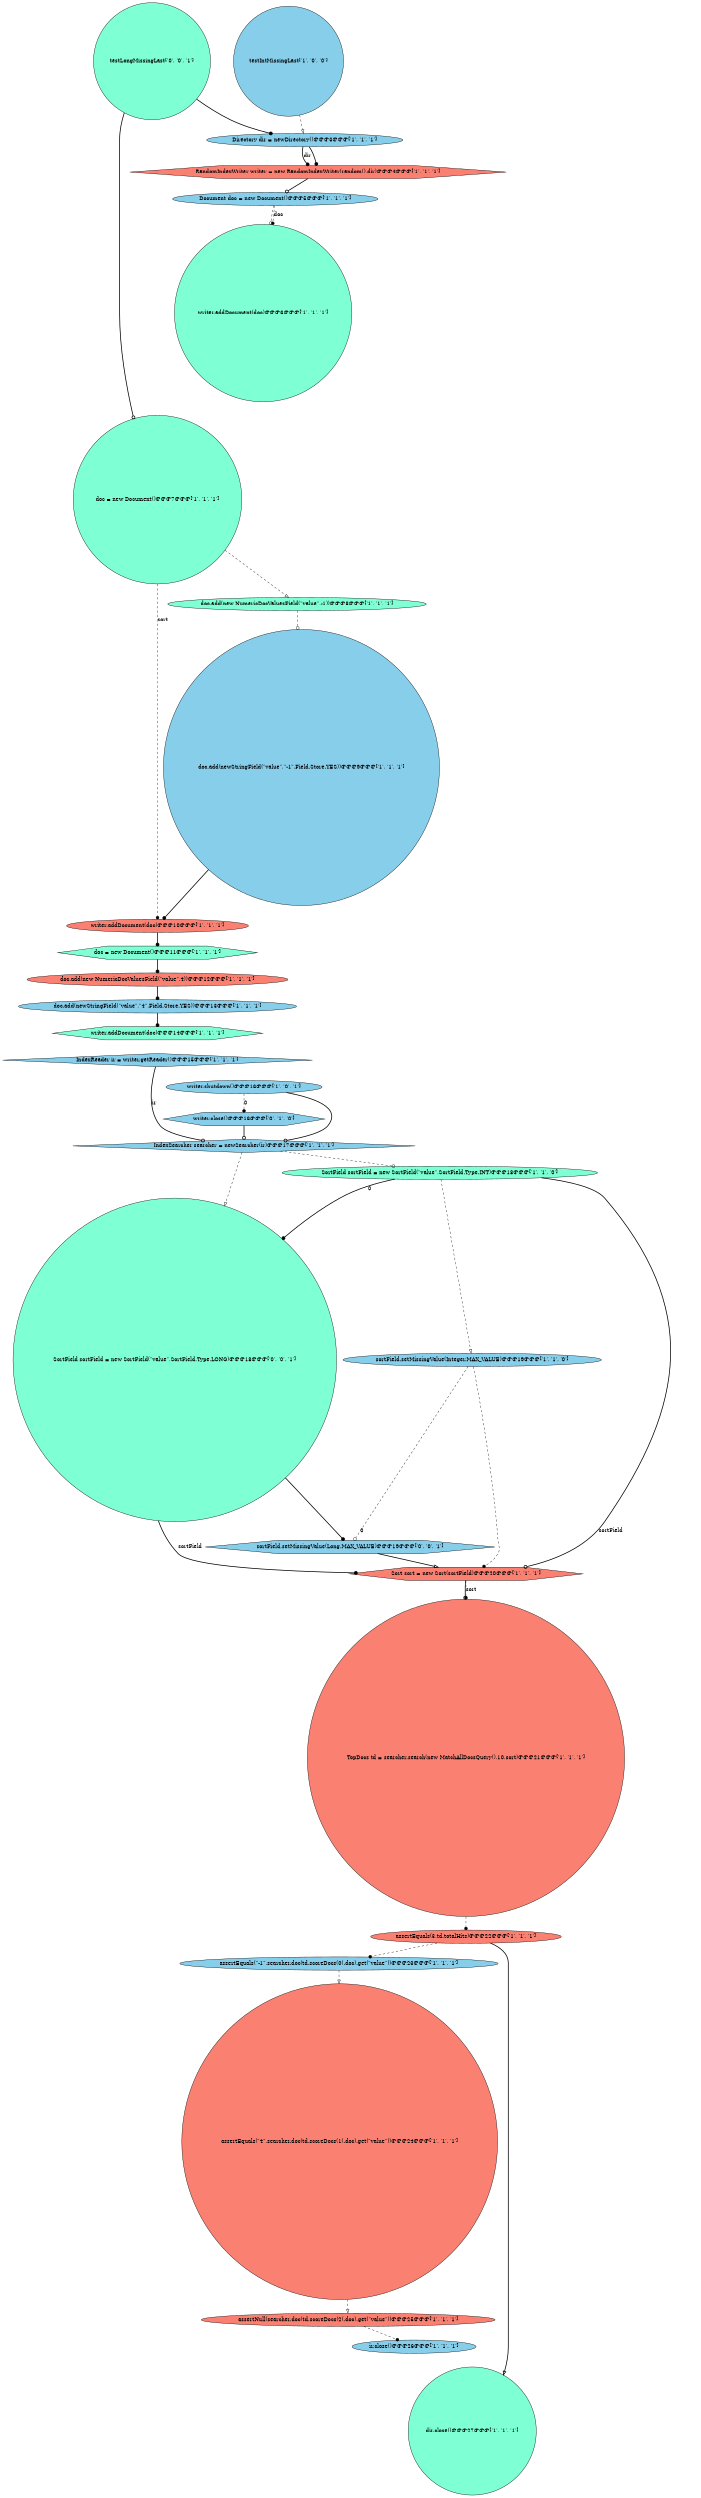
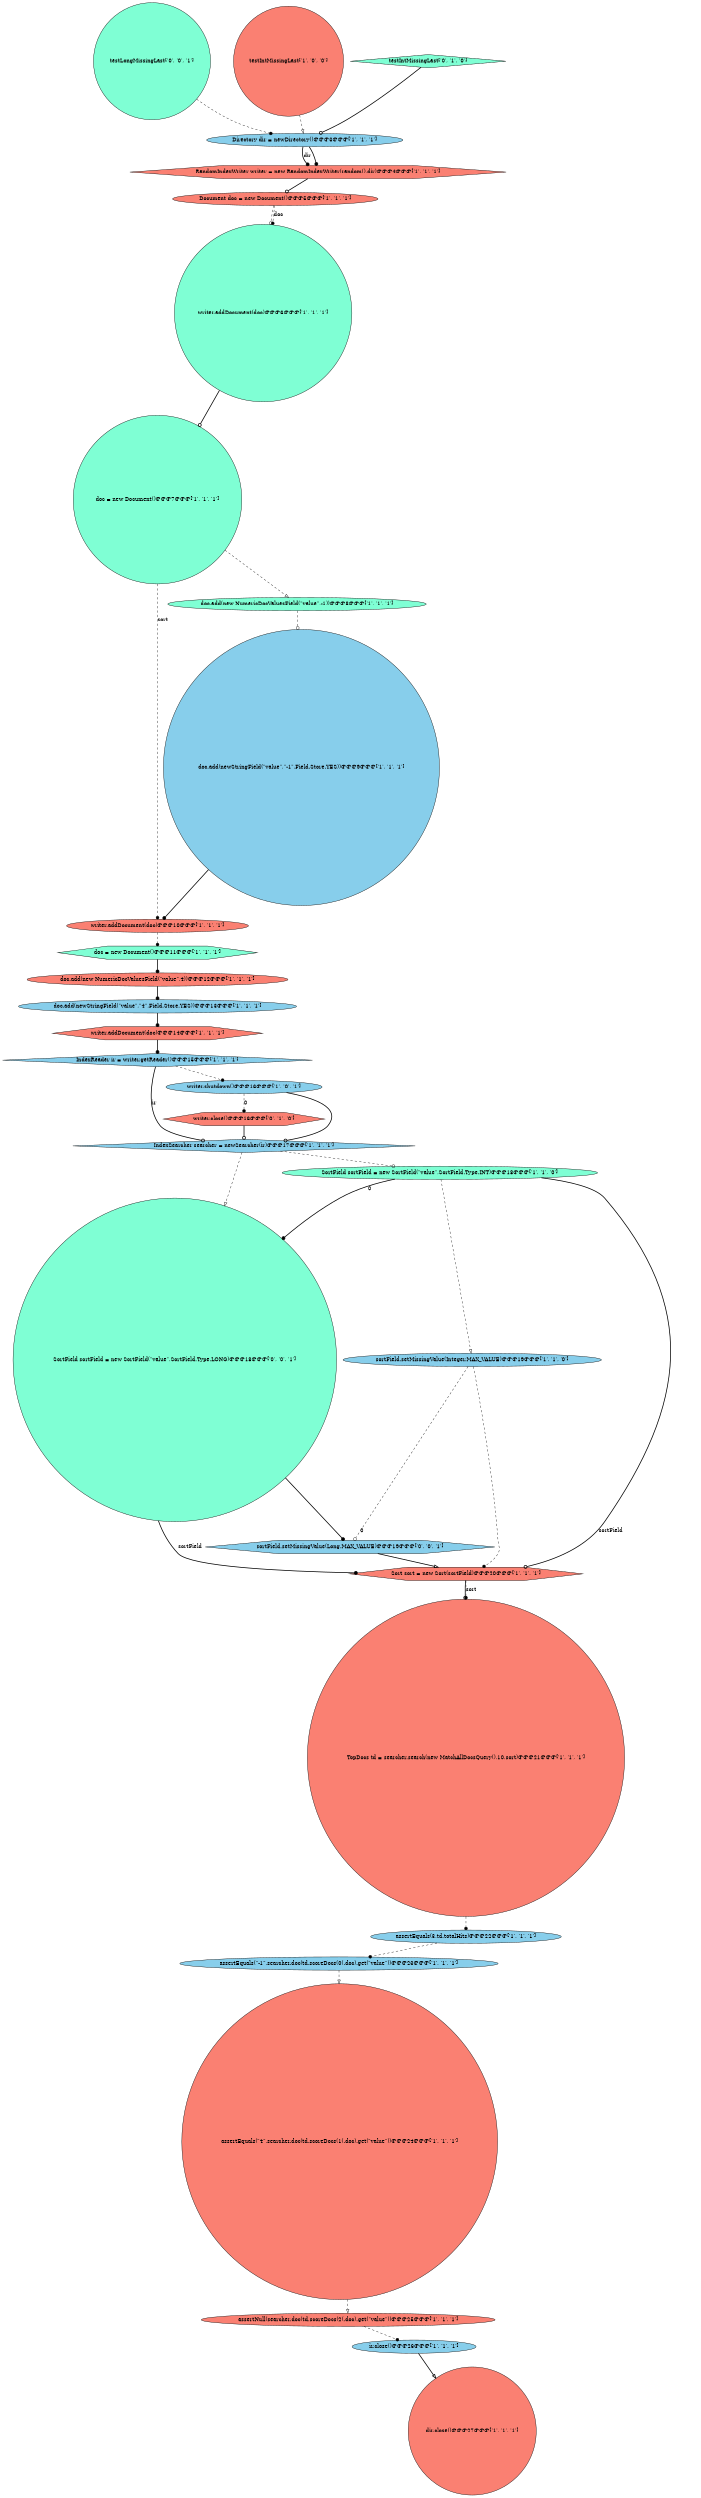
node "testIntMissingLast['1', '0', '0']": fillcolor skyblue -> salmon
node "testIntMissingLast['0', '1', '0']": added
edge "testLongMissingLast['0', '0', '1']" -> "Directory dir = newDirectory()@@@3@@@['1', '1', '1']": style bold -> dashed
node "Document doc = new Document()@@@5@@@['1', '1', '1']": fillcolor skyblue -> salmon
edge "testLongMissingLast['0', '0', '1']" -> "doc = new Document()@@@7@@@['1', '1', '1']": now "writer.addDocument(doc)@@@6@@@['1', '1', '1']" -> "doc = new Document()@@@7@@@['1', '1', '1']"
edge "writer.addDocument(doc)@@@10@@@['1', '1', '1']" -> "doc = new Document()@@@11@@@['1', '1', '1']": style bold -> dashed
node "writer.addDocument(doc)@@@14@@@['1', '1', '1']": fillcolor aquamarine -> salmon
edge "writer.addDocument(doc)@@@14@@@['1', '1', '1']" -> "IndexReader ir = writer.getReader()@@@15@@@['1', '1', '1']": added
edge "IndexReader ir = writer.getReader()@@@15@@@['1', '1', '1']" -> "writer.shutdown()@@@16@@@['1', '0', '1']": added
node "writer.close()@@@16@@@['0', '1', '0']": fillcolor skyblue -> salmon
node "assertEquals(3,td.totalHits)@@@22@@@['1', '1', '1']": fillcolor salmon -> skyblue
edge "assertEquals(3,td.totalHits)@@@22@@@['1', '1', '1']" -> "dir.close()@@@27@@@['1', '1', '1']": now "ir.close()@@@26@@@['1', '1', '1']" -> "dir.close()@@@27@@@['1', '1', '1']"
node "dir.close()@@@27@@@['1', '1', '1']": fillcolor aquamarine -> salmon
